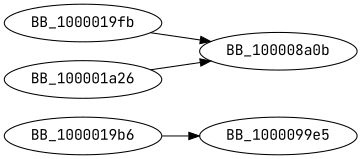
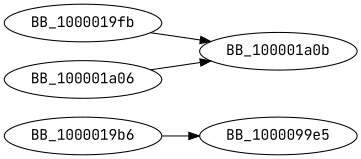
node "BB_100008a0b": label "BB_100008a0b" -> "BB_100001a0b"
node "BB_100001a26": label "BB_100001a26" -> "BB_100001a06"
